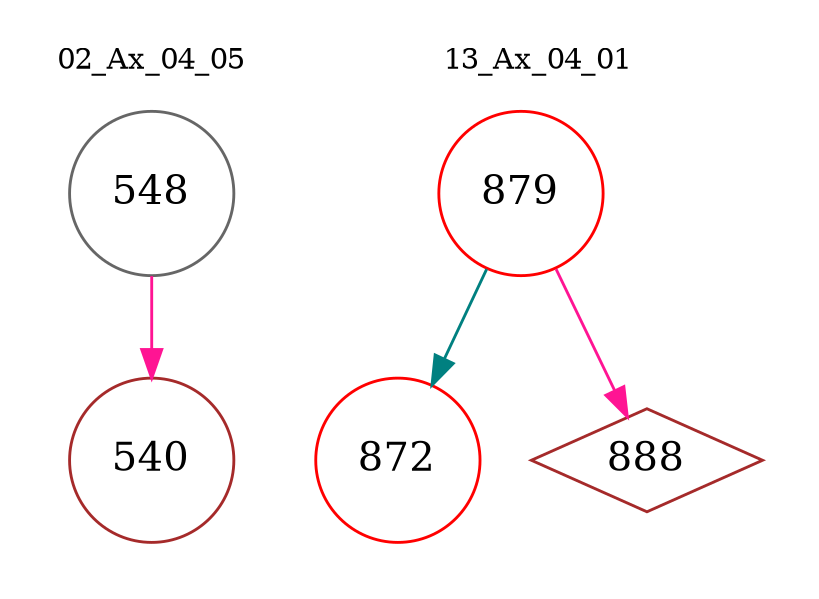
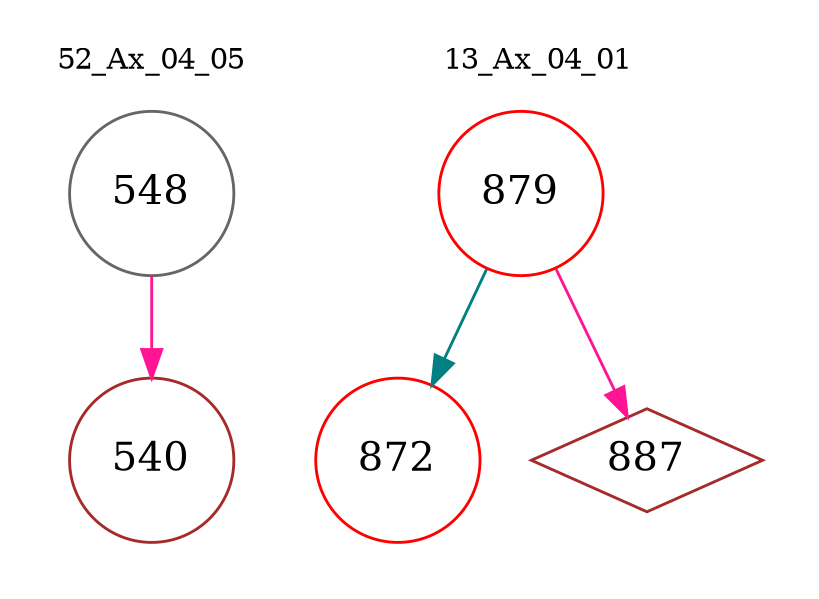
cluster "02_Ax_04_05": label "02_Ax_04_05" -> "52_Ax_04_05"
node "888": label "888" -> "887"
